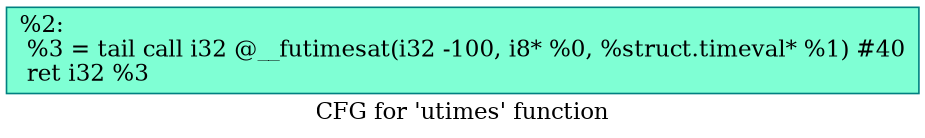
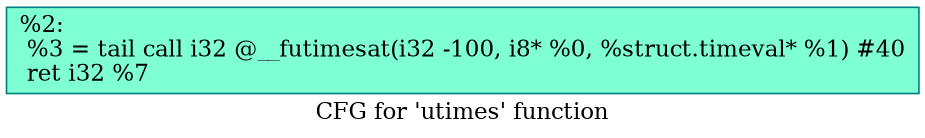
node "%2:": text "ret i32 %3" -> "ret i32 %7"
